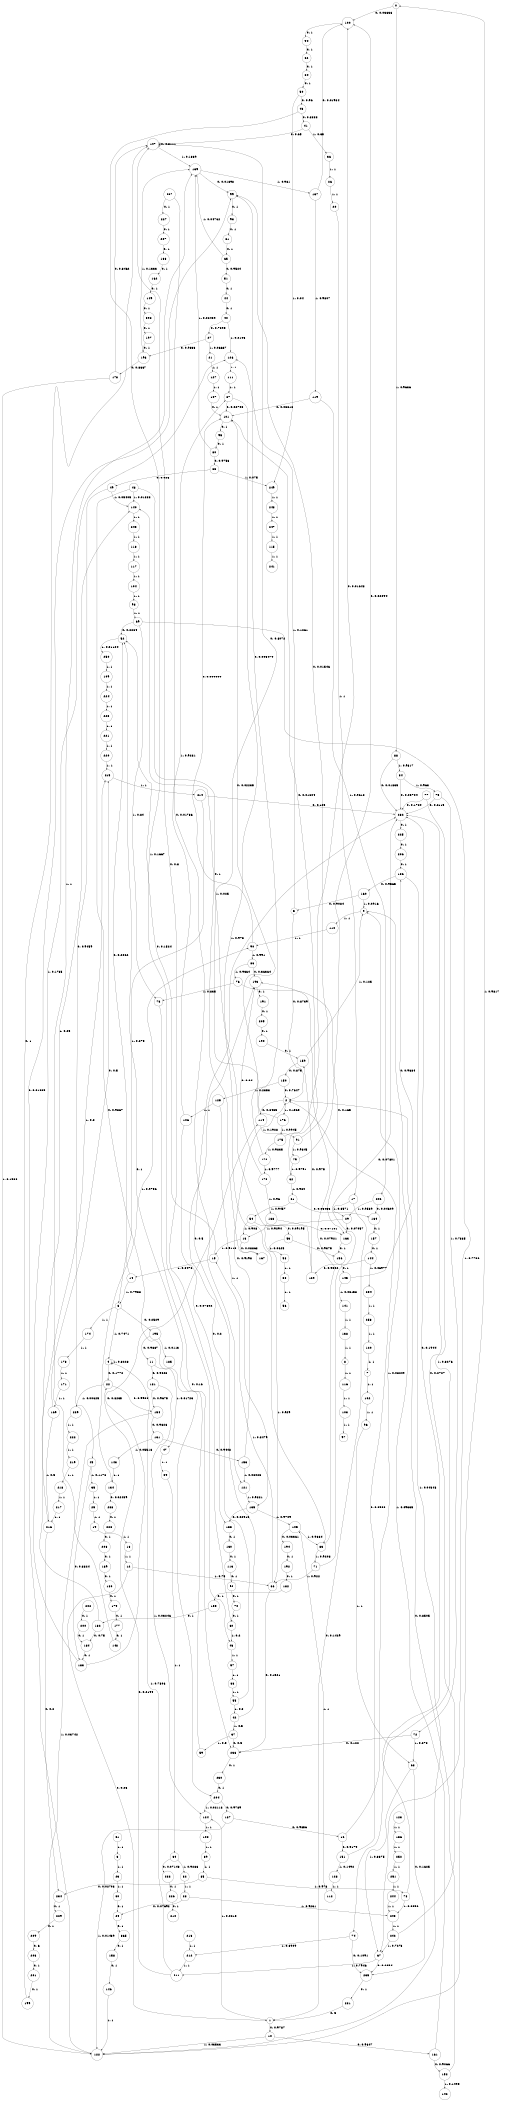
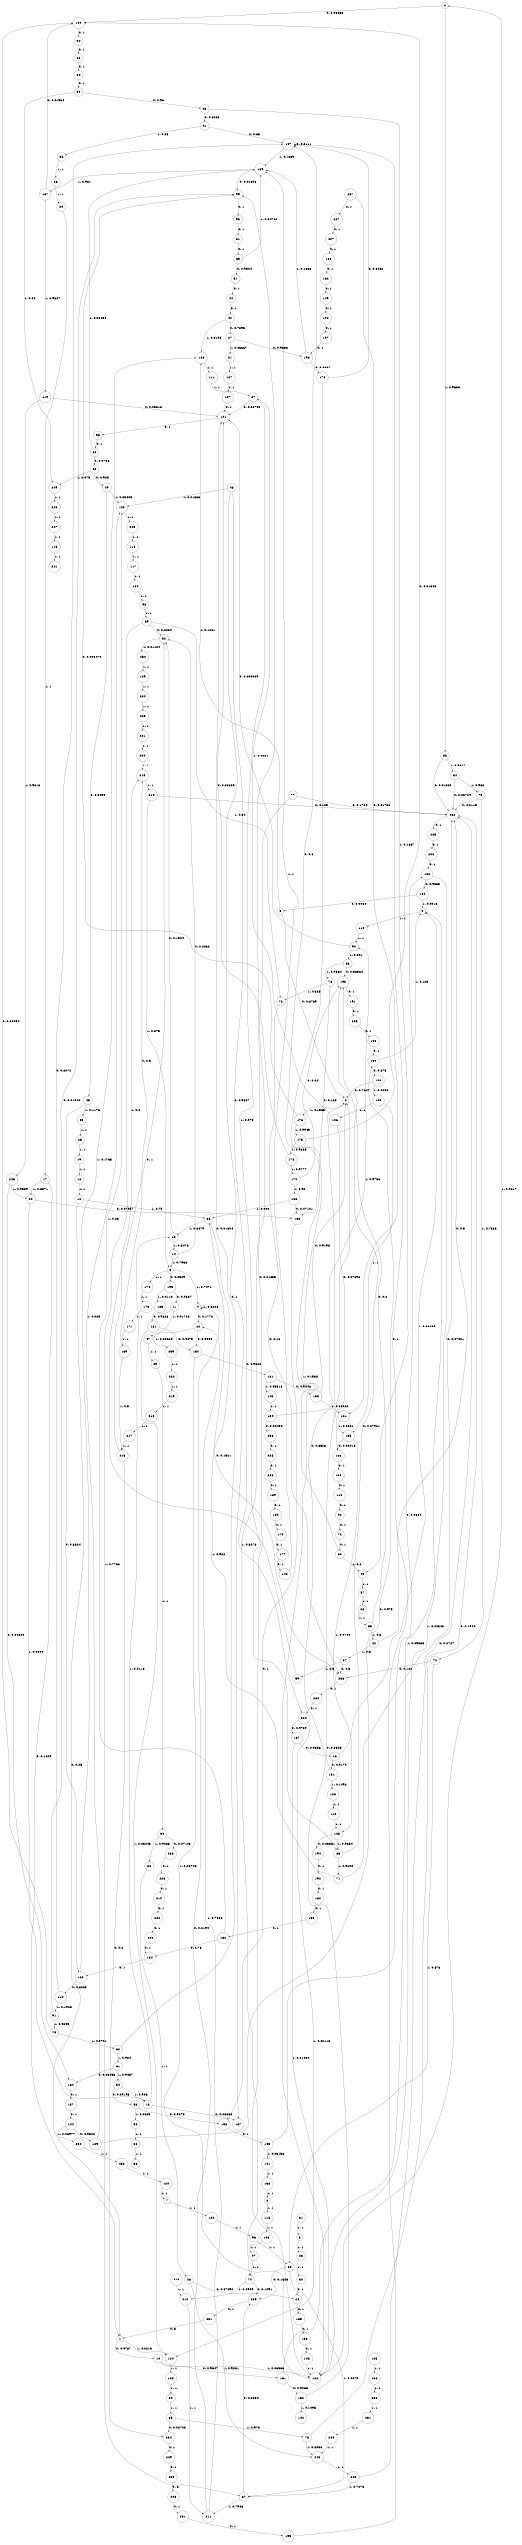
node "398": label "398" -> "198"
edge "2" -> "114": removed, label "0: 0.8435"
edge "210" -> "202": added, label "0: 1"
node "865": label "865" -> "165"
edge "97" -> "74": added, label "1: 1"
